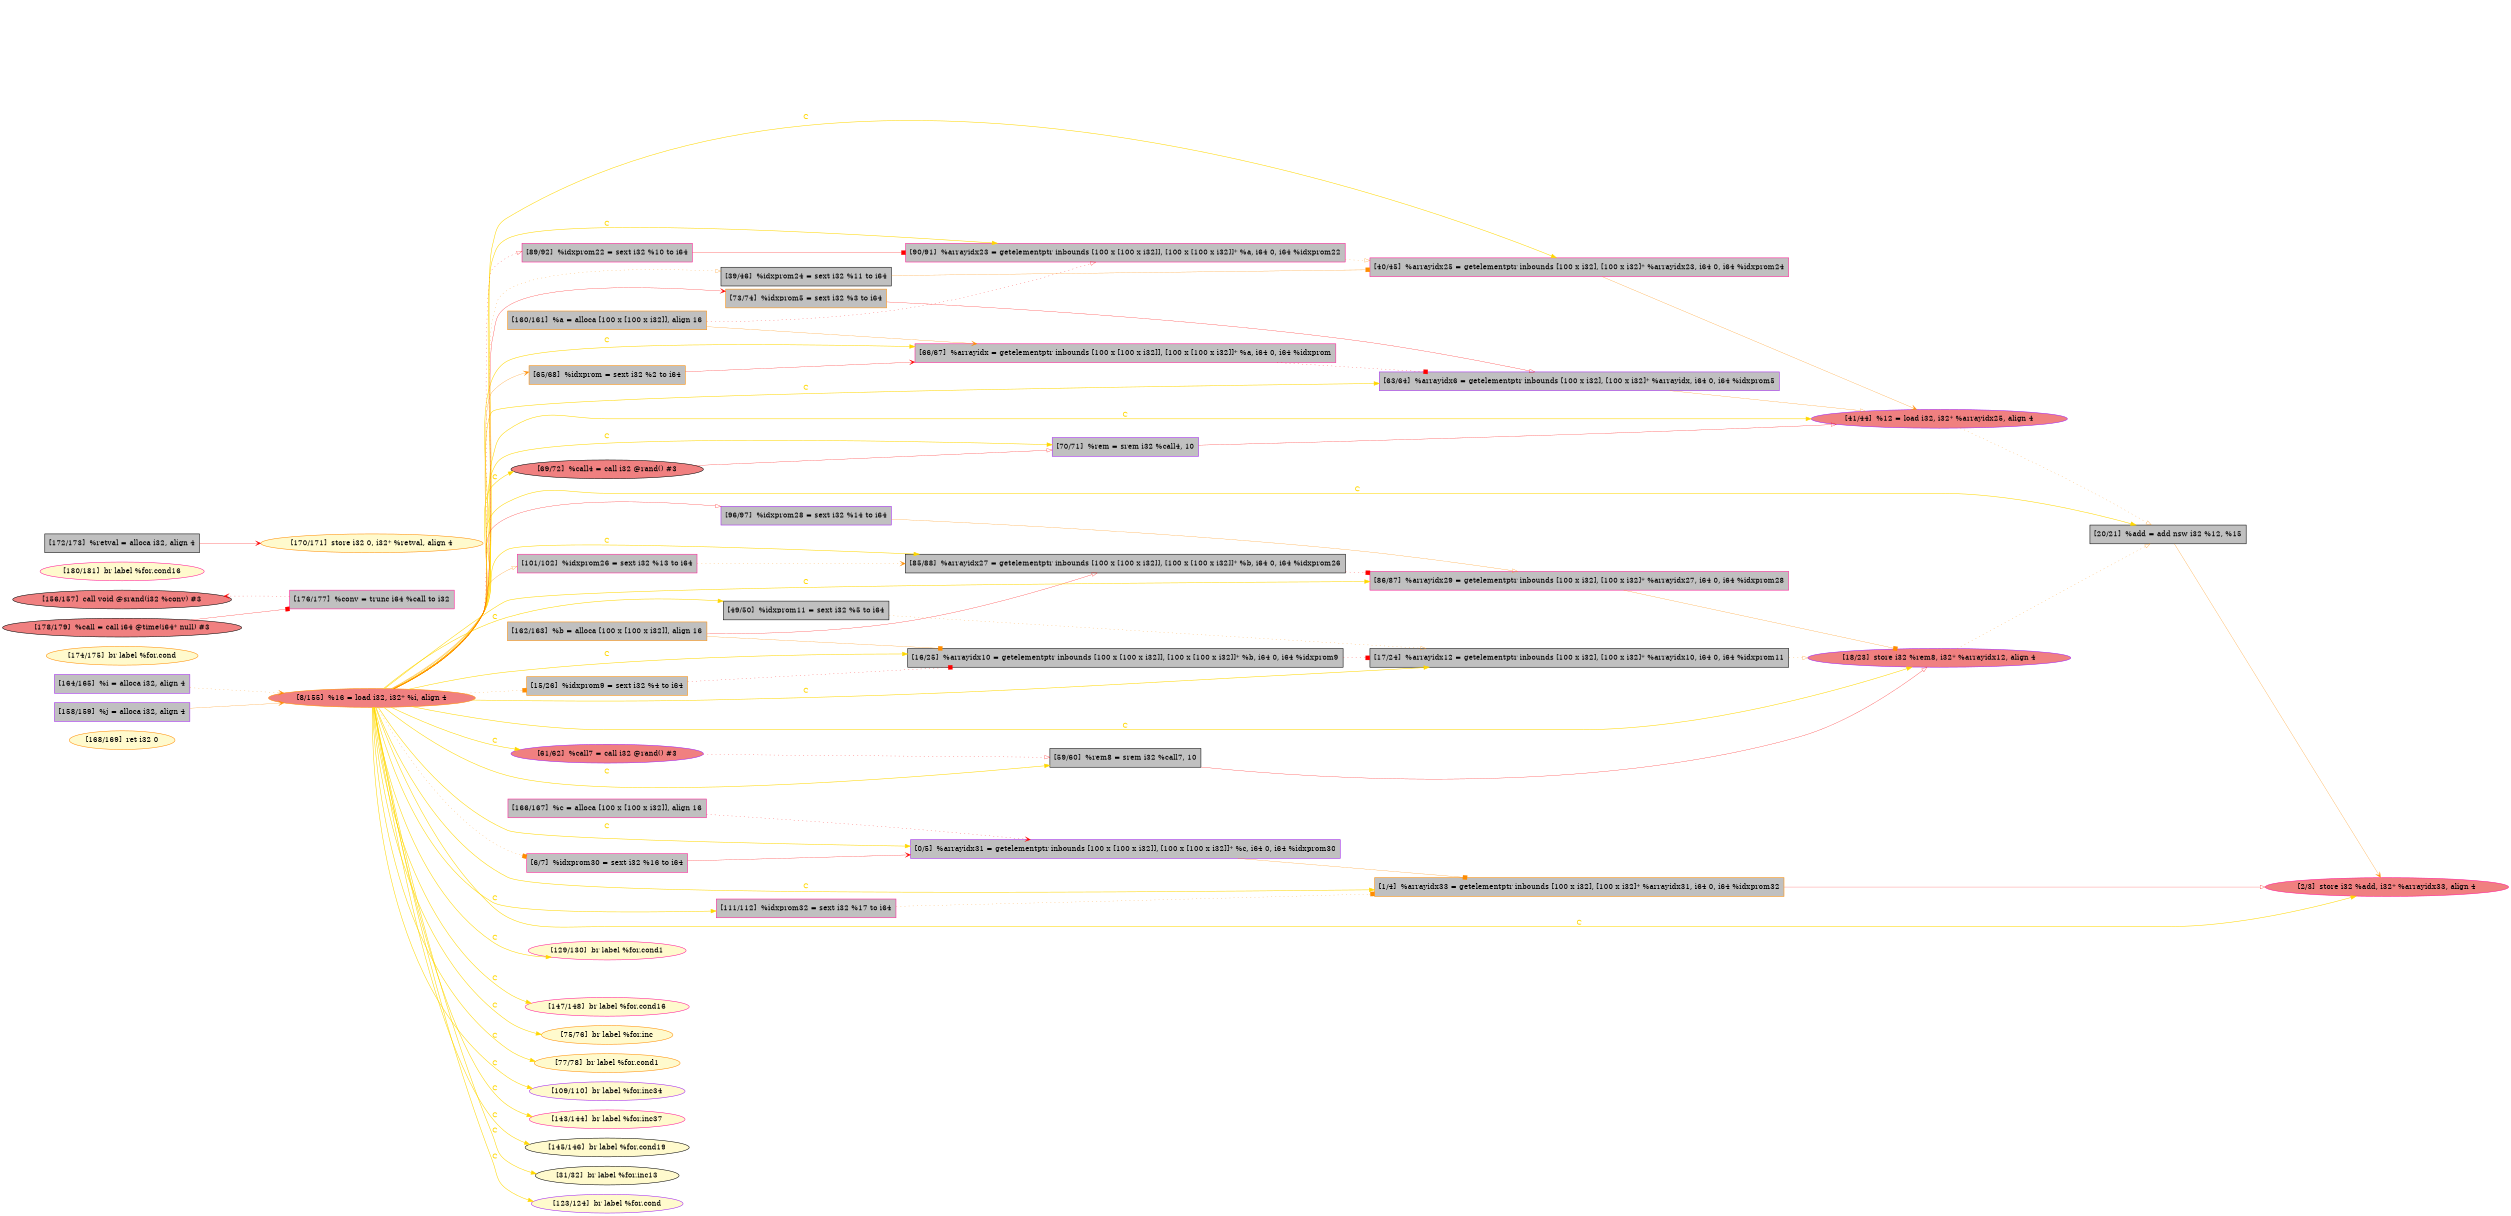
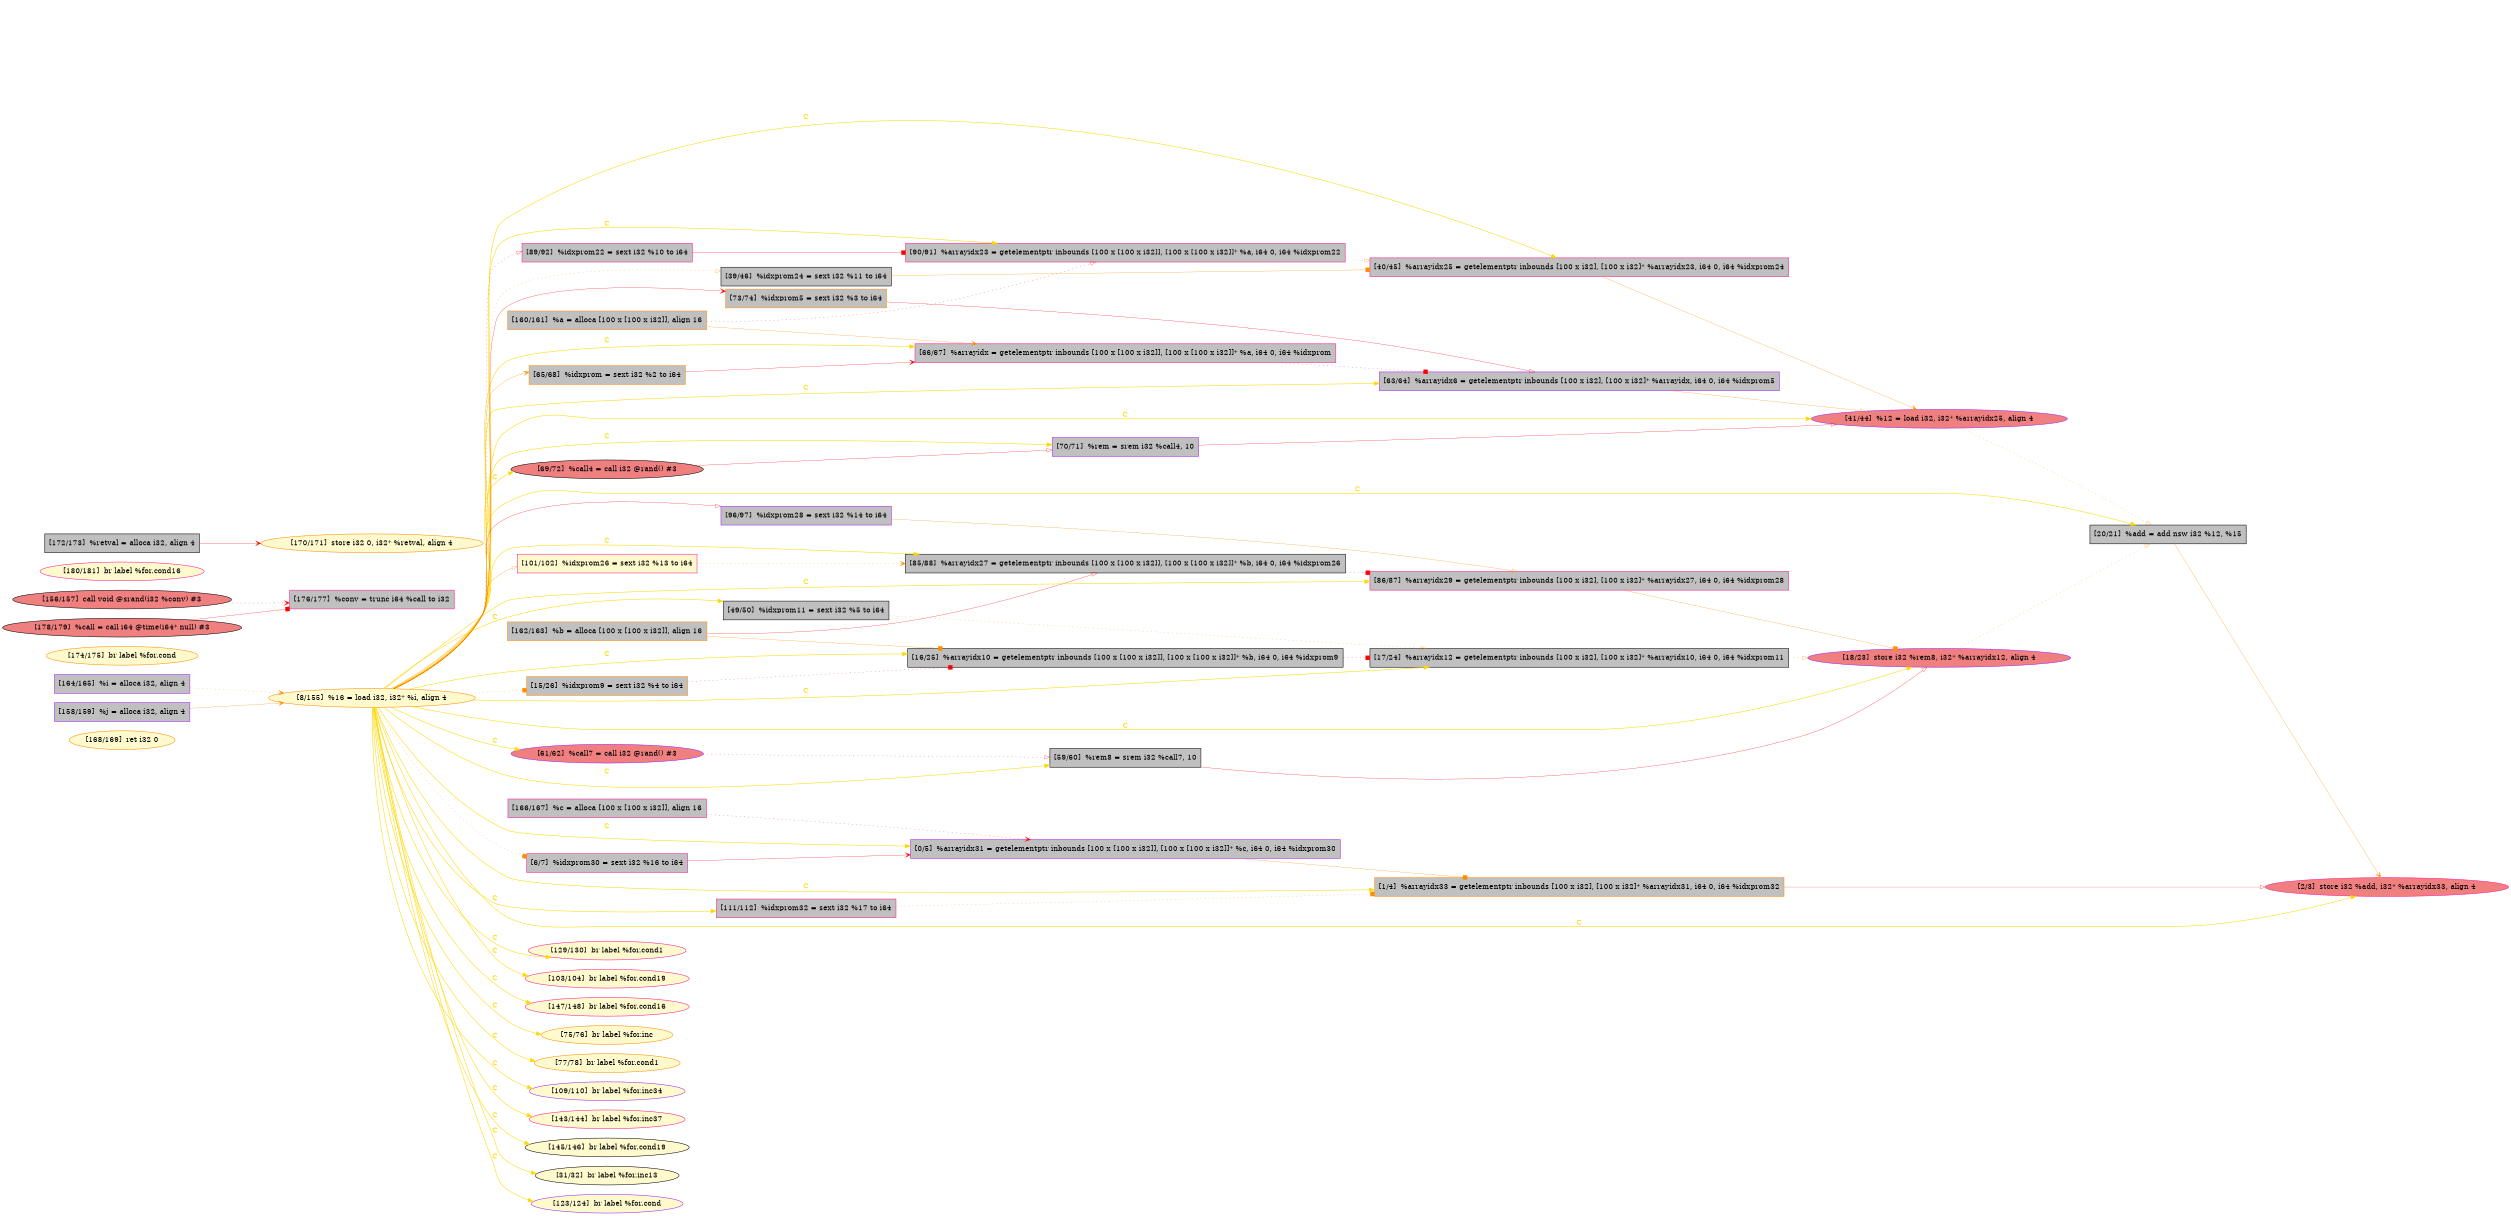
node "[101/102]  %idxprom26 = sext i32 %13 to i64": fillcolor grey -> lemonchiffon
edge "[176/177]  %conv = trunc i64 %call to i32" -> "[156/157]  call void @srand(i32 %conv) #3": reversed
node "[8/155]  %16 = load i32, i32* %i, align 4": fillcolor lightcoral -> lemonchiffon
node "[103/104]  br label %for.cond19": added
